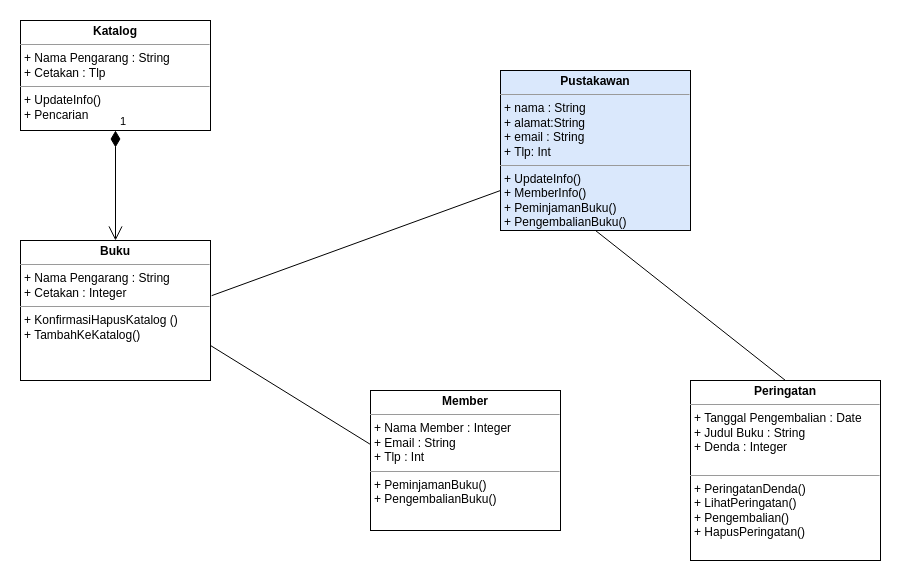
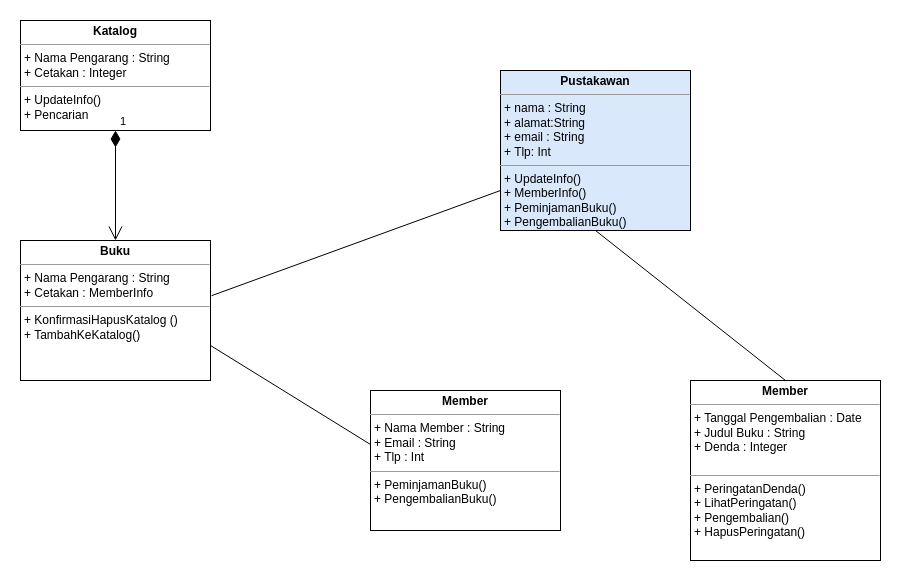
node "Katalog + Nama Pengarang : String + Cetakan : Tlp + UpdateInfo() + Pencarian": label "Katalog + Nama Pengarang : String + Cetakan : Tlp + UpdateInfo() + Pencarian" -> "Katalog + Nama Pengarang : String + Cetakan : Integer + UpdateInfo() + Pencarian"
node "Buku + Nama Pengarang : String + Cetakan : Integer + KonfirmasiHapusKatalog () + TambahKeKatalog()": label "Buku + Nama Pengarang : String + Cetakan : Integer + KonfirmasiHapusKatalog () + TambahKeKatalog()" -> "Buku + Nama Pengarang : String + Cetakan : MemberInfo + KonfirmasiHapusKatalog () + TambahKeKatalog()"
node "Member + Nama Member : Integer + Email : String + Tlp : Int + PeminjamanBuku() + PengembalianBuku()": label "Member + Nama Member : Integer + Email : String + Tlp : Int + PeminjamanBuku() + PengembalianBuku()" -> "Member + Nama Member : String + Email : String + Tlp : Int + PeminjamanBuku() + PengembalianBuku()"
node "Peringatan + Tanggal Pengembalian : Date + Judul Buku : String + Denda : Integer + PeringatanDenda() + LihatPeringatan() + Pengembalian() + HapusPeringatan()": label "Peringatan + Tanggal Pengembalian : Date + Judul Buku : String + Denda : Integer + PeringatanDenda() + LihatPeringatan() + Pengembalian() + HapusPeringatan()" -> "Member + Tanggal Pengembalian : Date + Judul Buku : String + Denda : Integer + PeringatanDenda() + LihatPeringatan() + Pengembalian() + HapusPeringatan()"
